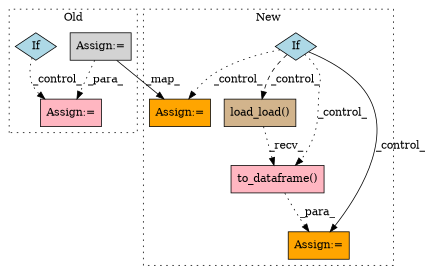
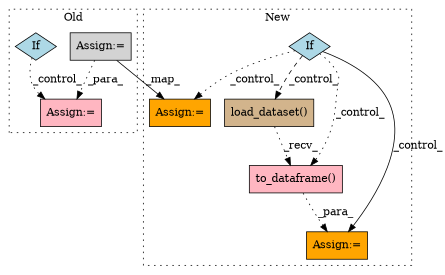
node "load_load()": label "load_load()" -> "load_dataset()"
